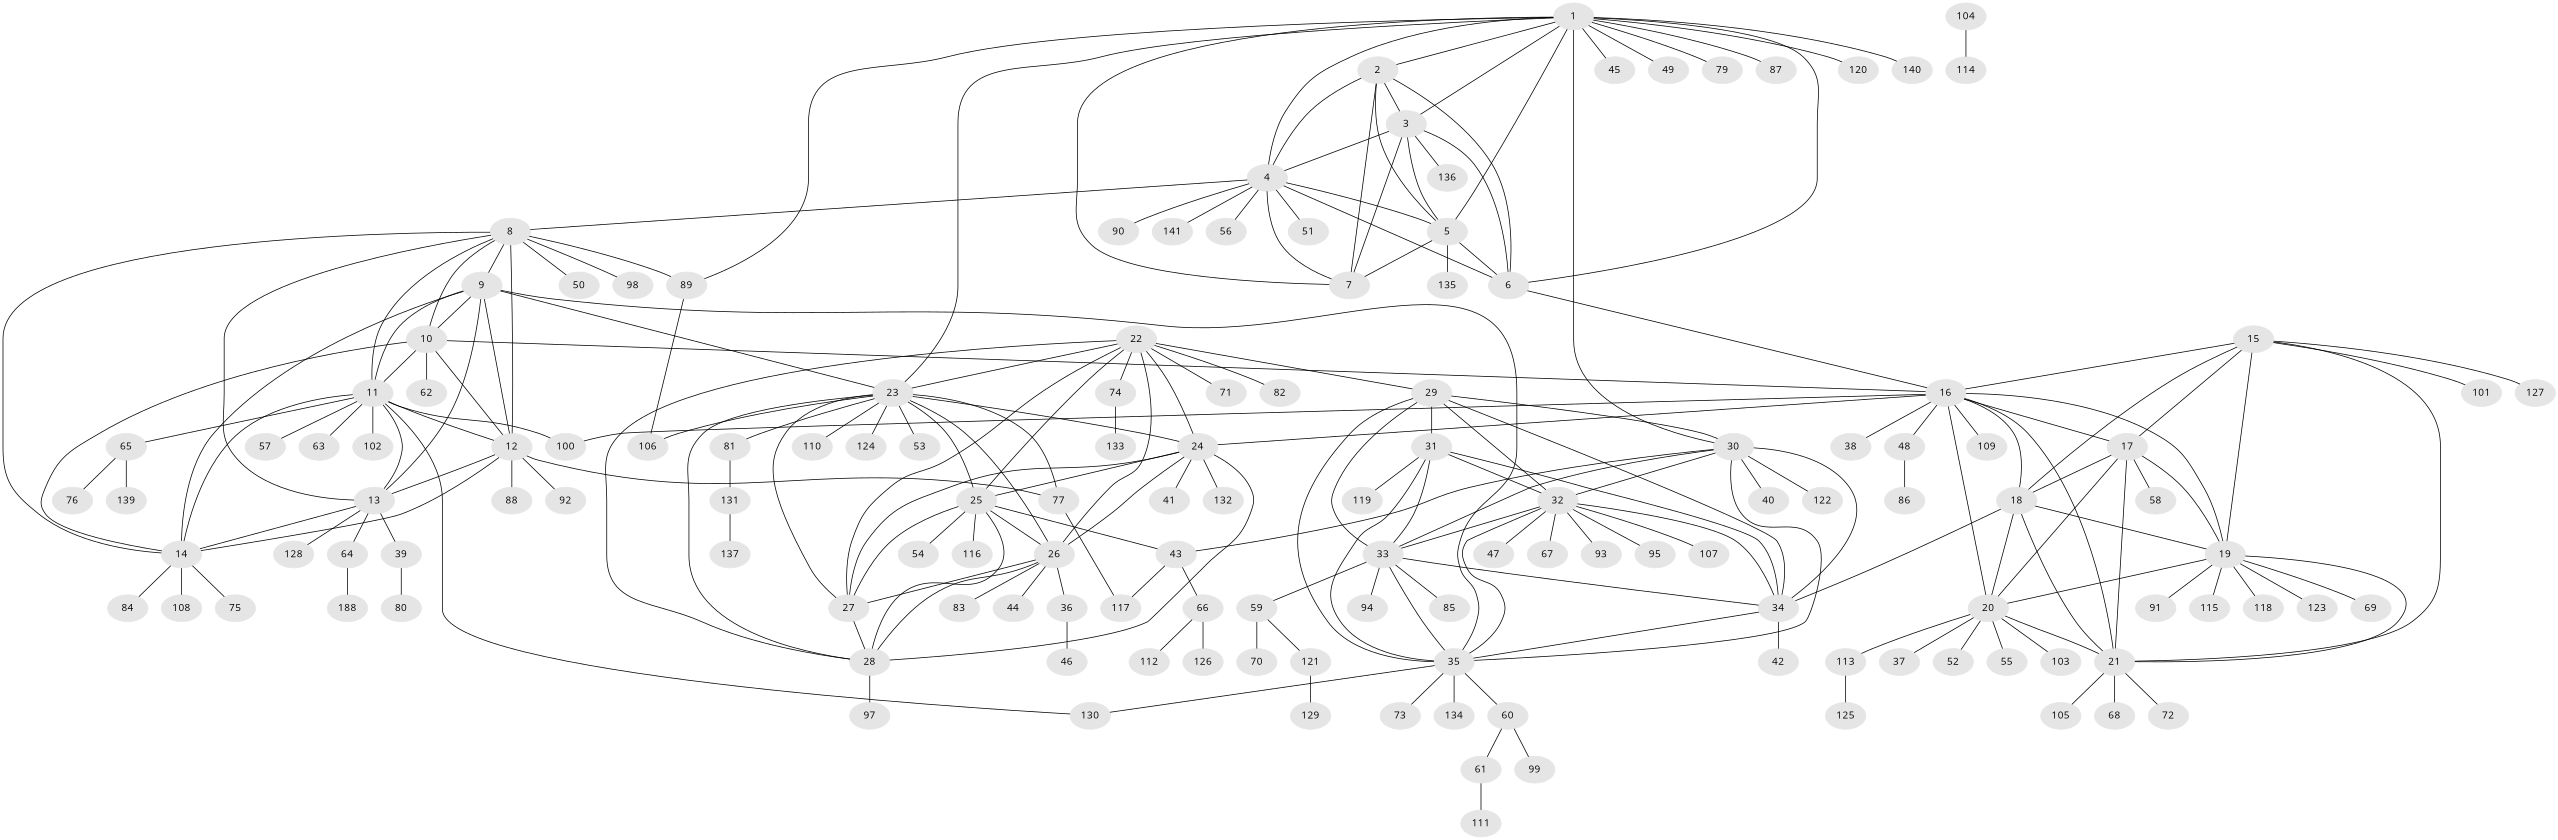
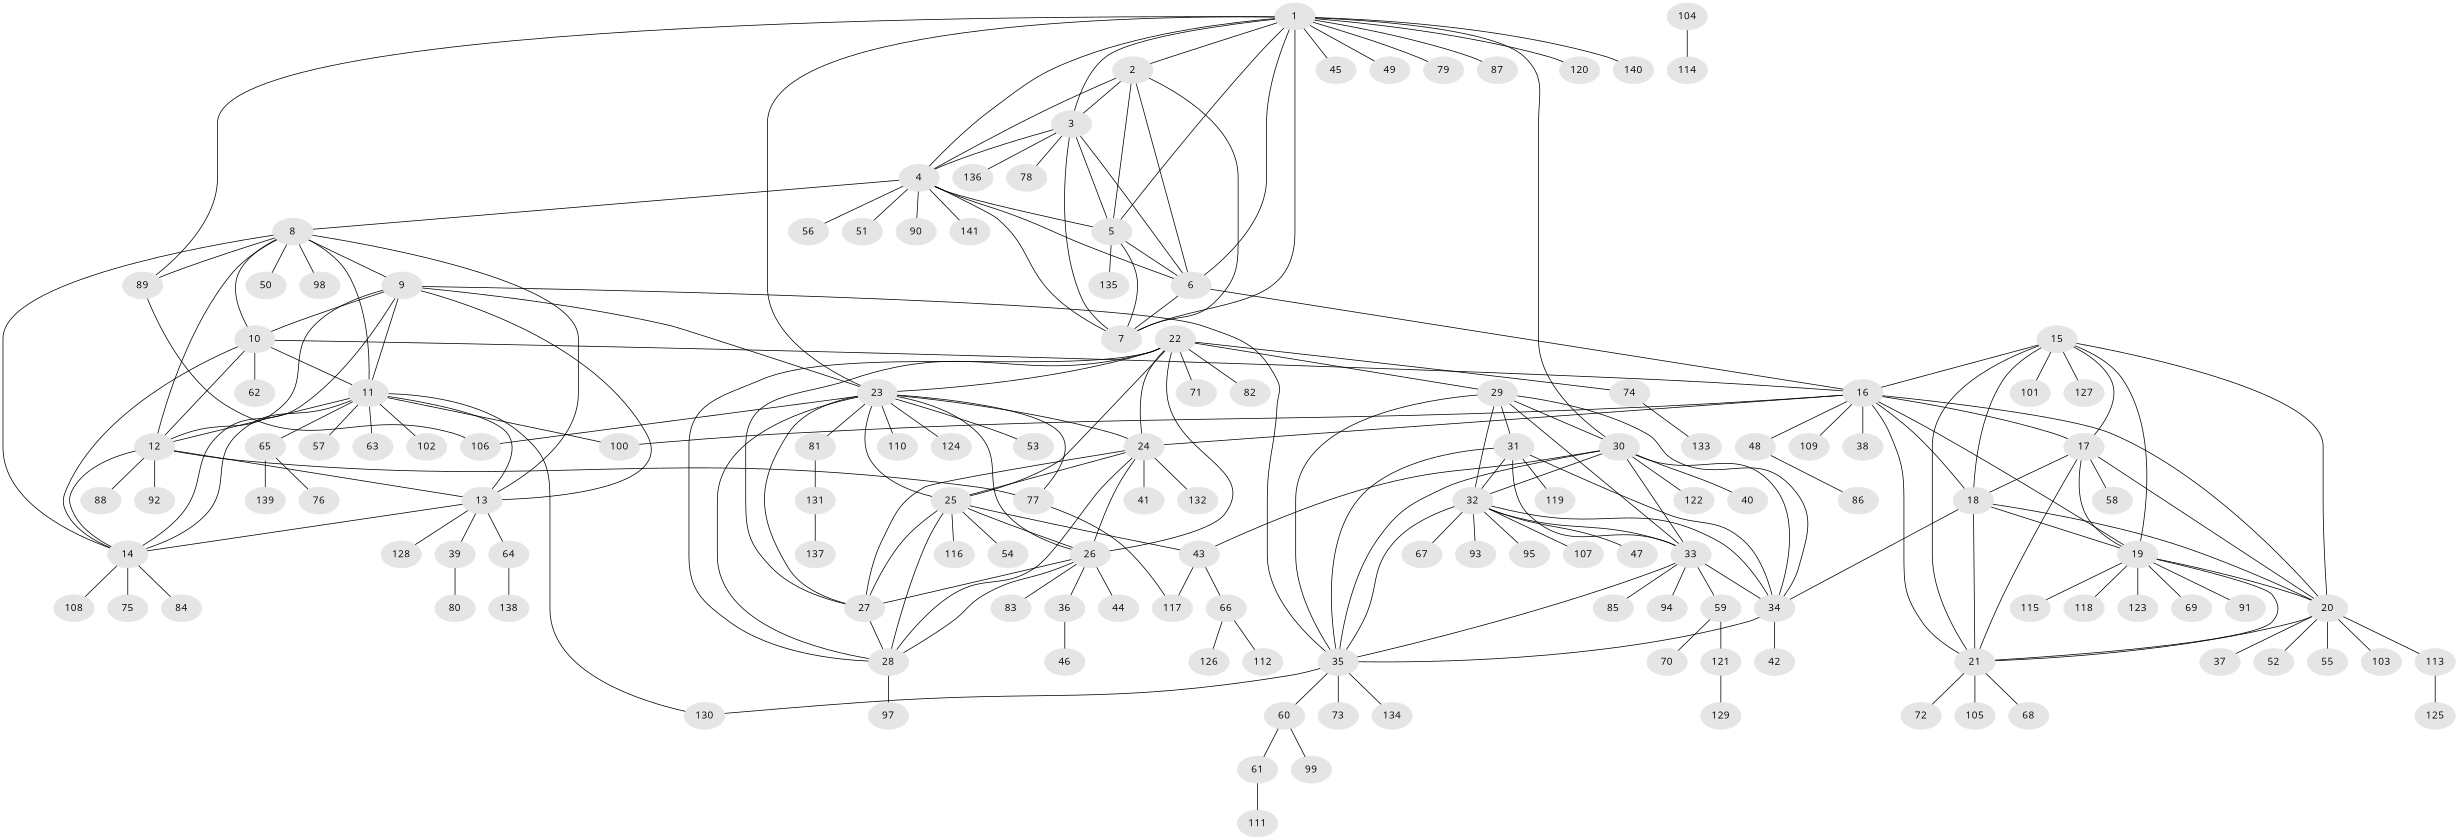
node "78": added
edge "6" -- "7": added
edge "15" -- "20": added
node "188": label "188" -> "138"
